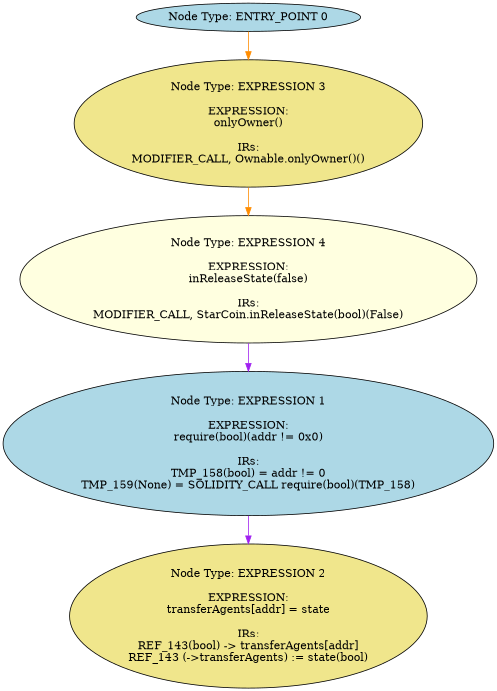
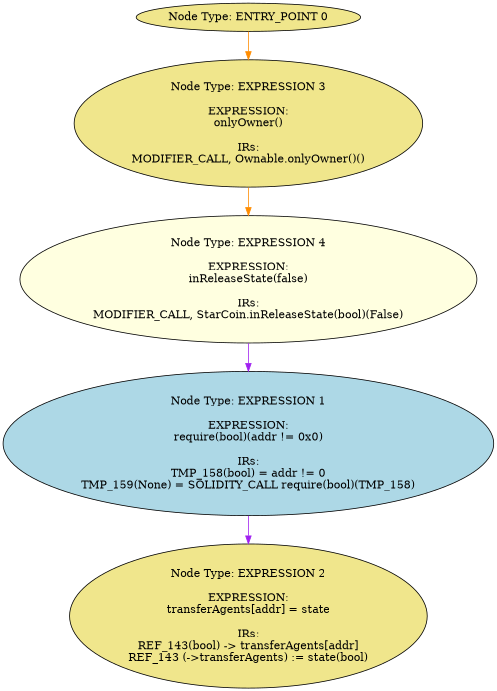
node "Node Type: ENTRY_POINT 0": fillcolor lightblue -> khaki
